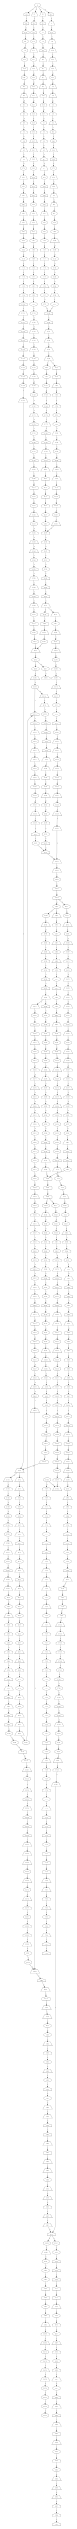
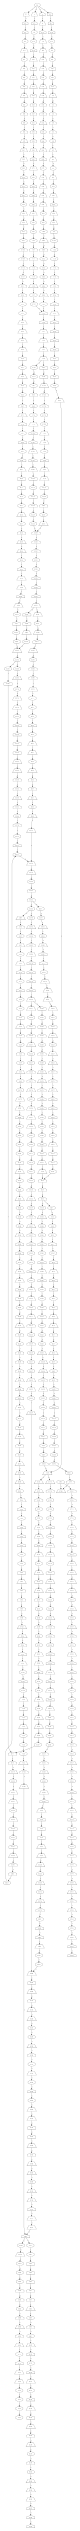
edge "S310" -> "S311": now "S306" -> "S311"
